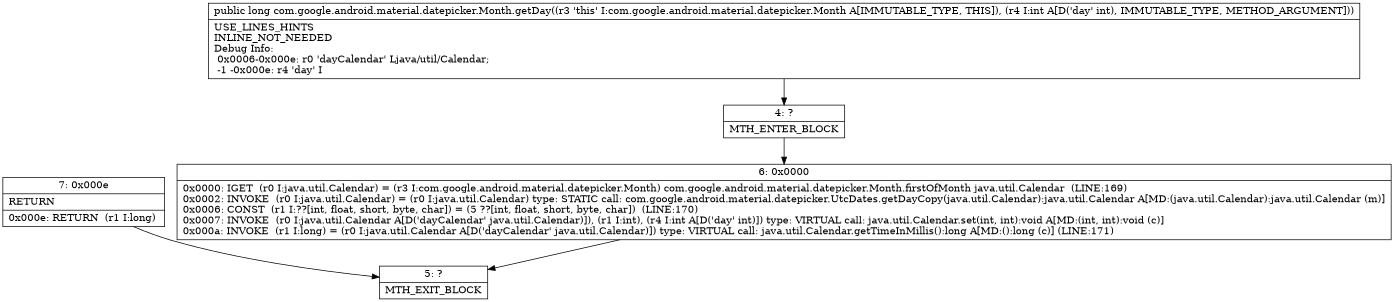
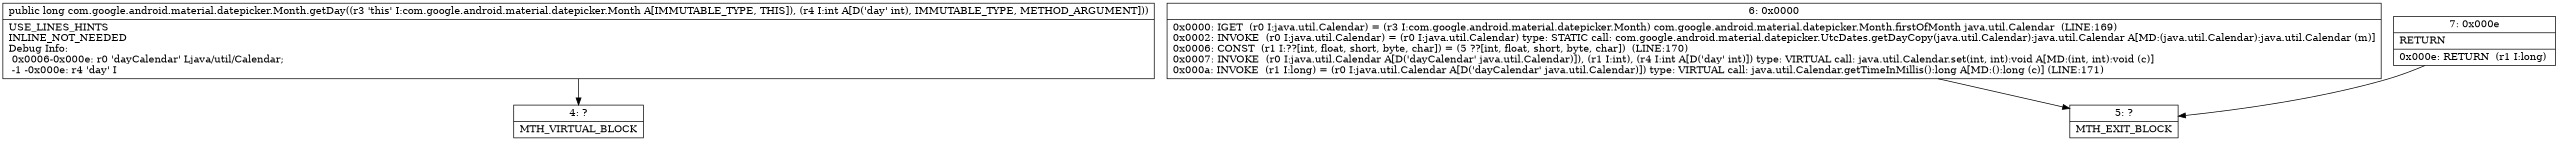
node "4: ?": text "MTH_ENTER_BLOCK" -> "MTH_VIRTUAL_BLOCK"
edge "4: ?" -> "6: 0x0000": removed
